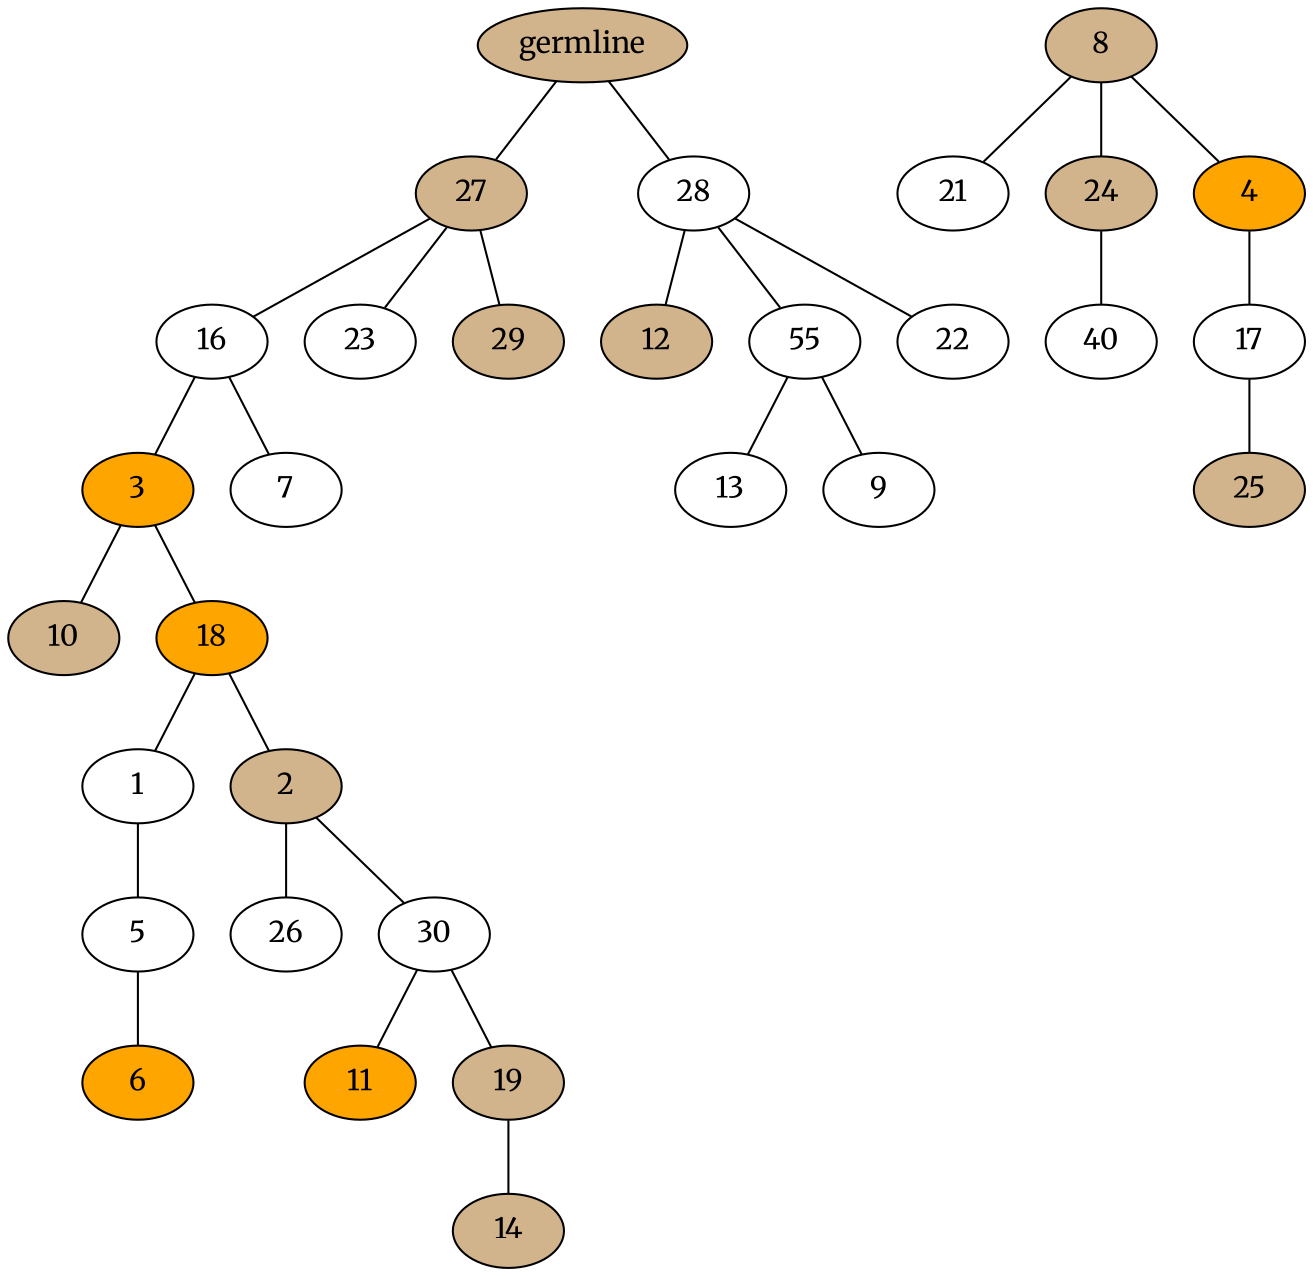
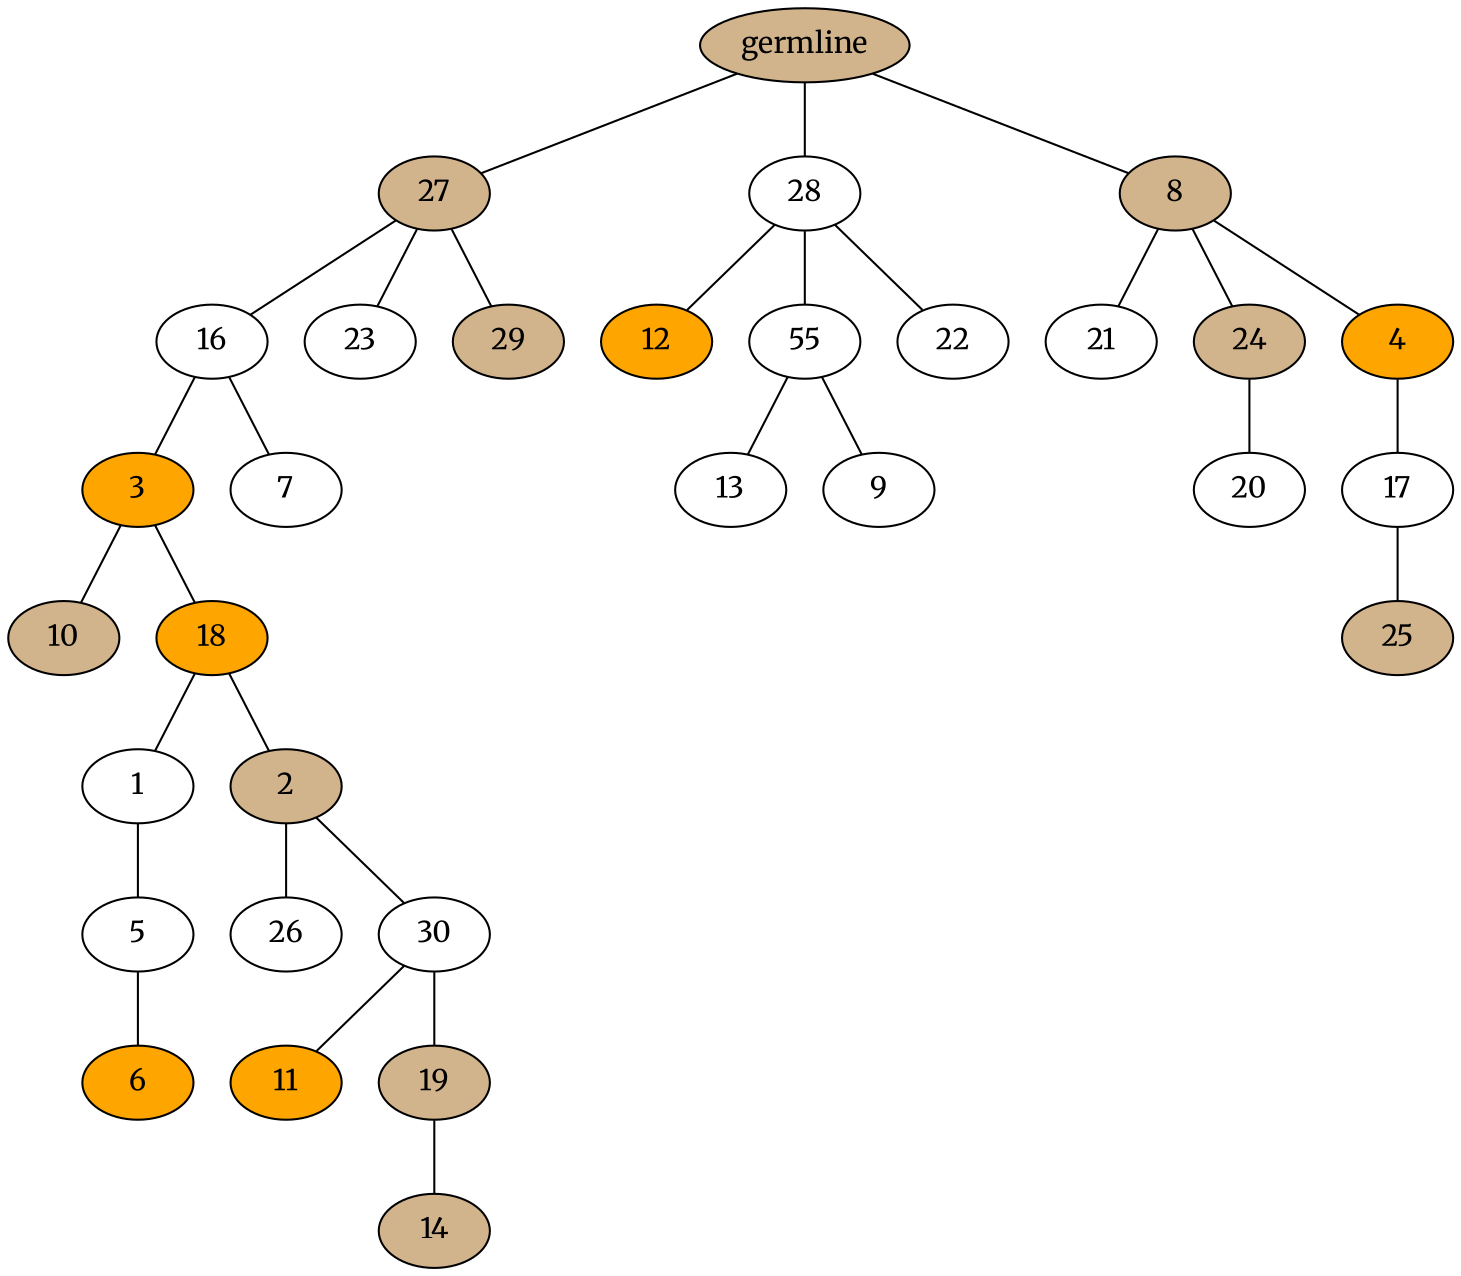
edge "germline" -- "8": added
node "12": fillcolor tan -> orange
node "40": label "40" -> "20"
